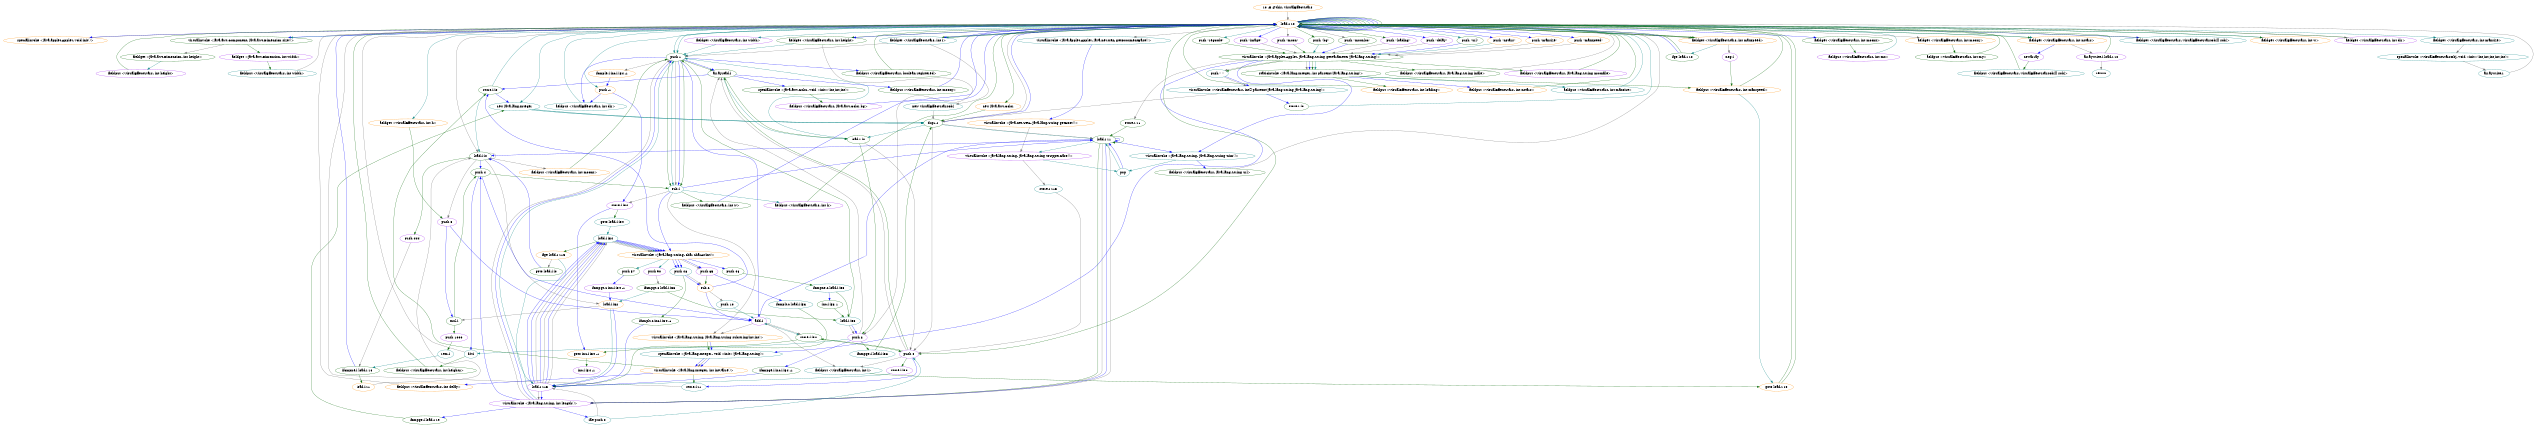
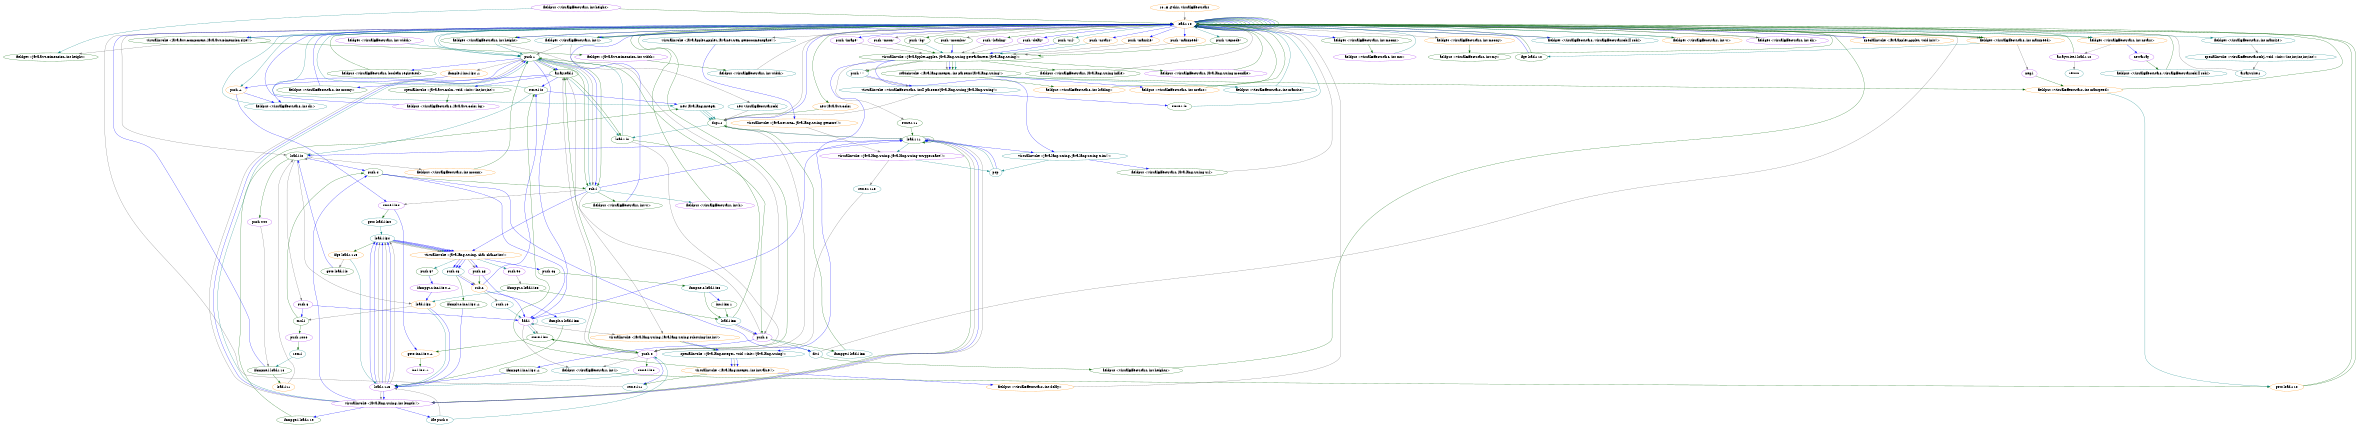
edge "load.r r0" -> "fieldget <VisualEffectStars: int width>": removed
edge "fieldget <java.awt.Dimension: int height>" -> "fieldput <VisualEffectStars: int height>": reversed
node "fieldget <VisualEffectStars: int h>": removed
